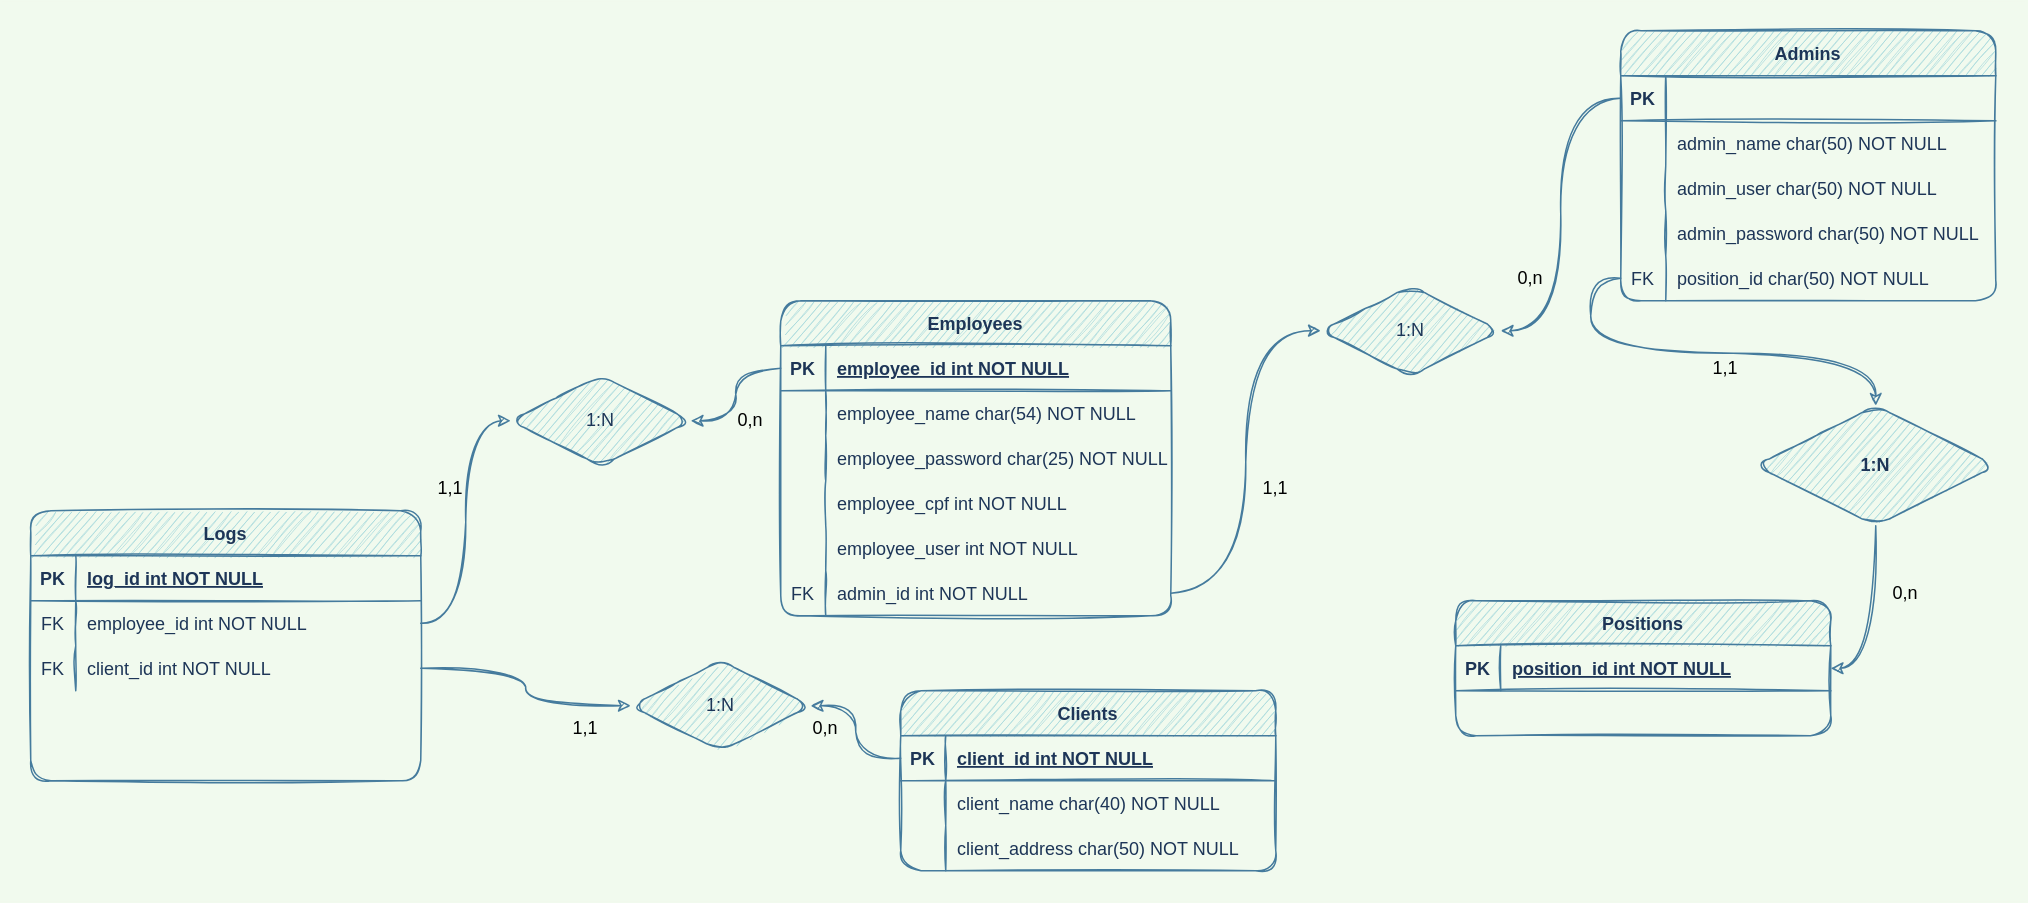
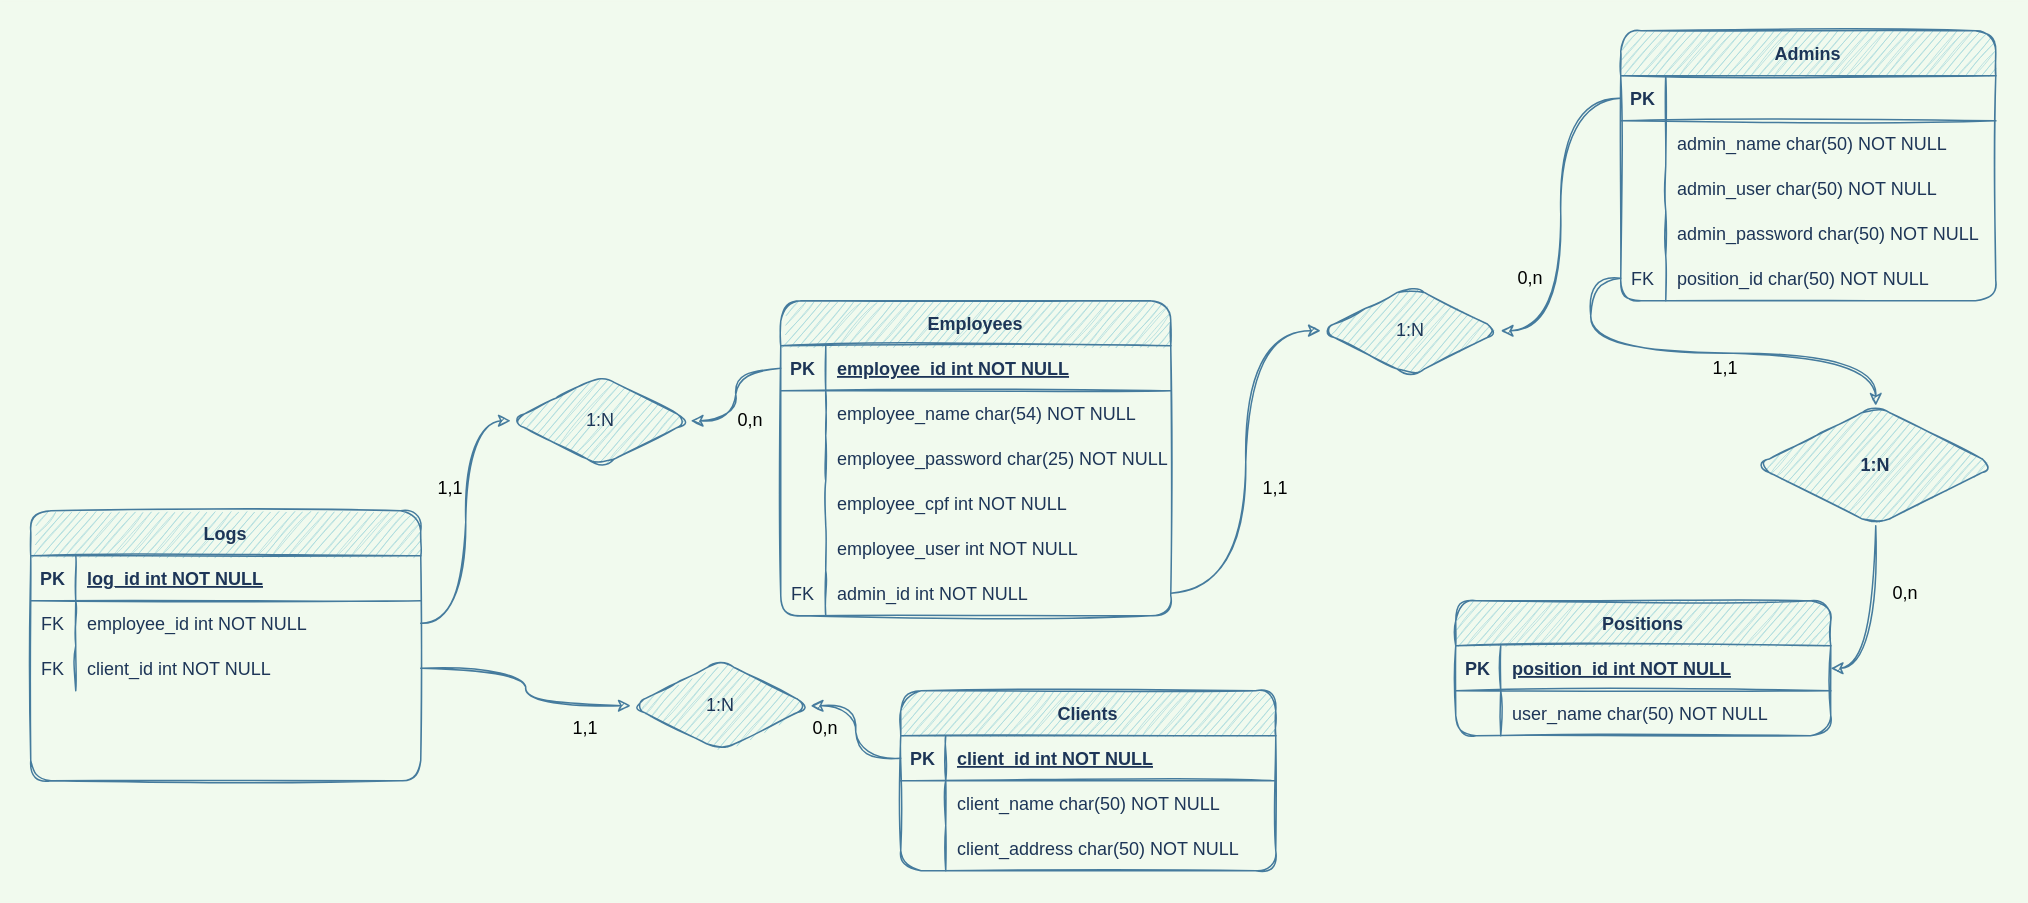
node "user_name char(50) NOT NULL": added
node "client_name char(40) NOT NULL": label "client_name char(40) NOT NULL" -> "client_name char(50) NOT NULL"
